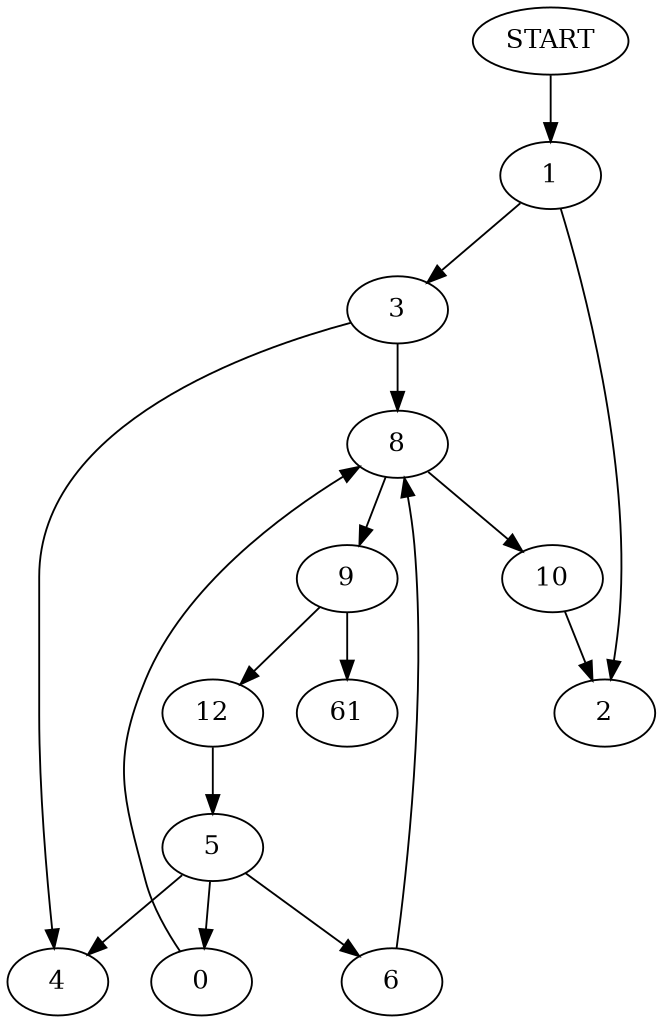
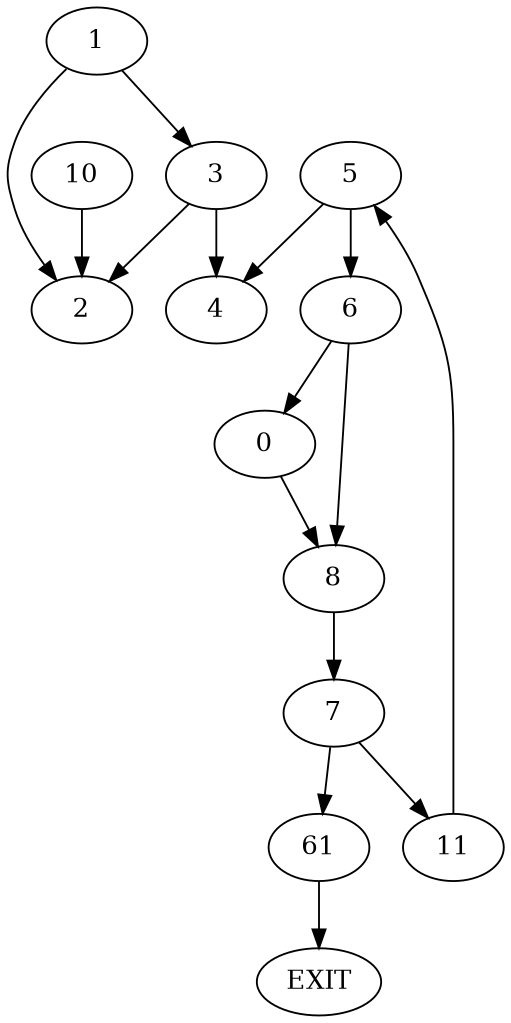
node "START": removed
edge "3" -> "8": now "3" -> "2"
edge "8" -> "10": removed
node "9": label "9" -> "7"
node "12": label "12" -> "11"
edge "5" -> "0": now "6" -> "0"
node "EXIT": added
